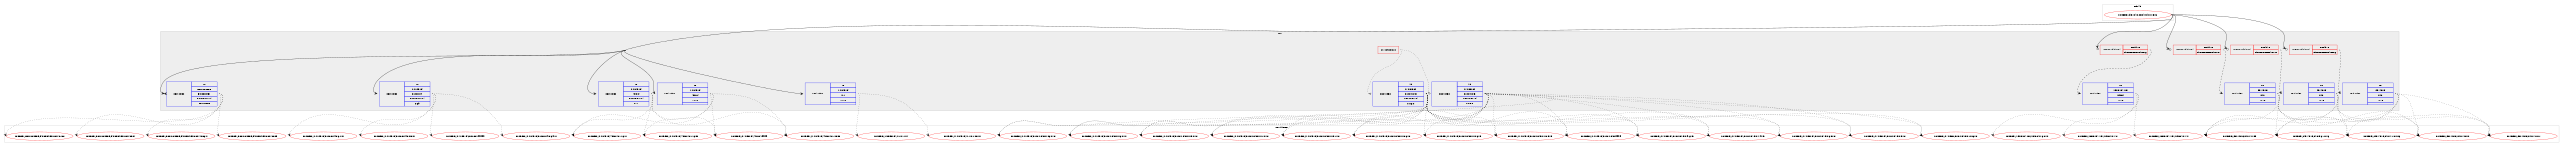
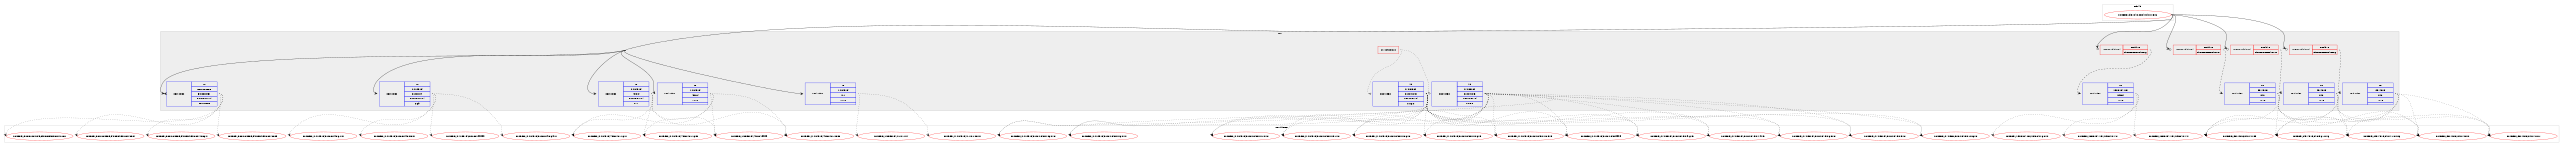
node "portage://app-portage/elt-patches-20170422": label "portage://app-portage/elt-patches-20170422" -> "portage://app-automake/elt-patches-20170422"
node "portage://sys-devel/libtool-9999": label "portage://sys-devel/libtool-9999" -> "portage://use-devel/libtool-9999"
node "portage://sys-devel/automake-1.15.1-r2": removed
